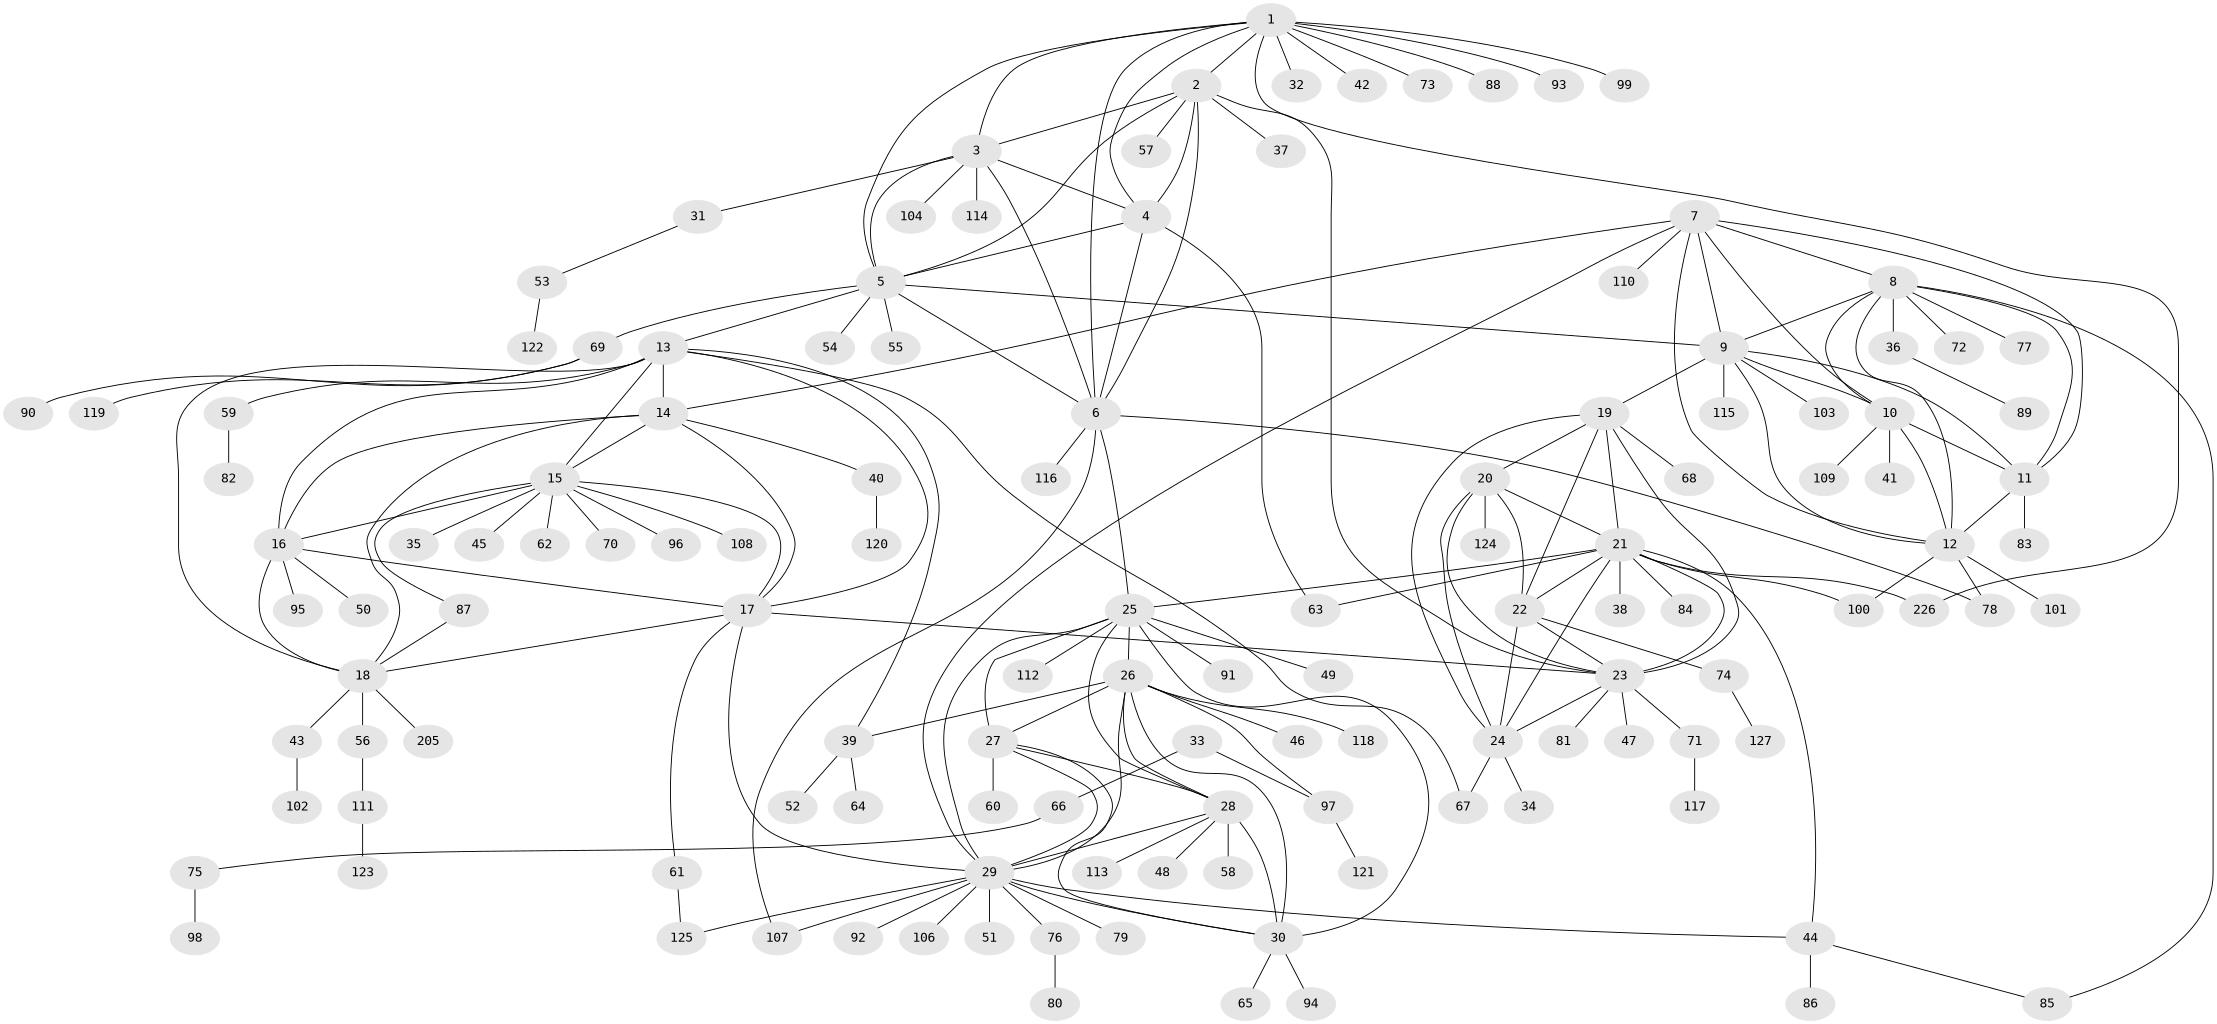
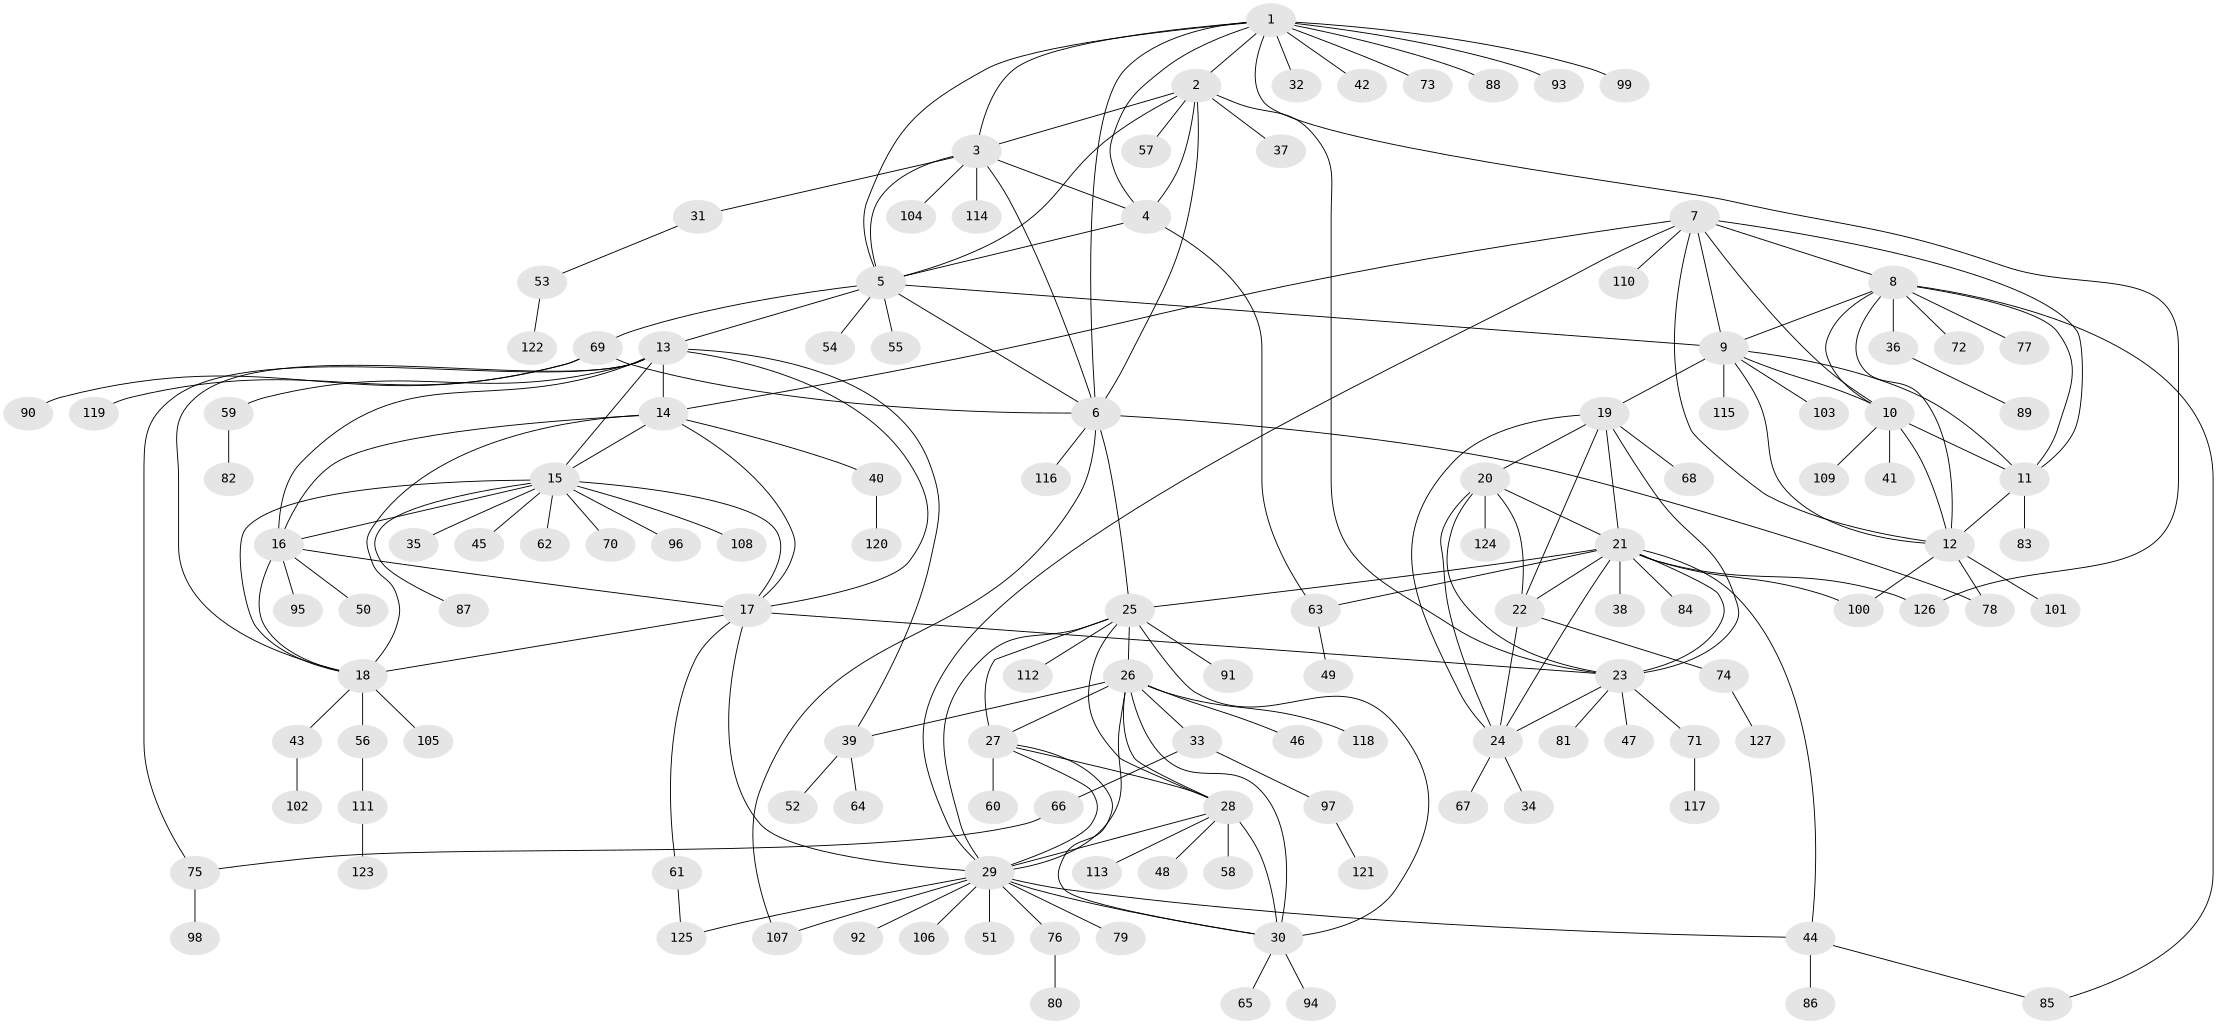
edge "4" -- "6": now "69" -- "6"
edge "13" -- "67": now "13" -- "75"
node "226": label "226" -> "126"
edge "25" -- "49": now "63" -- "49"
edge "87" -- "18": now "15" -- "18"
edge "22" -- "23": removed
edge "26" -- "97": now "26" -- "33"
node "205": label "205" -> "105"
